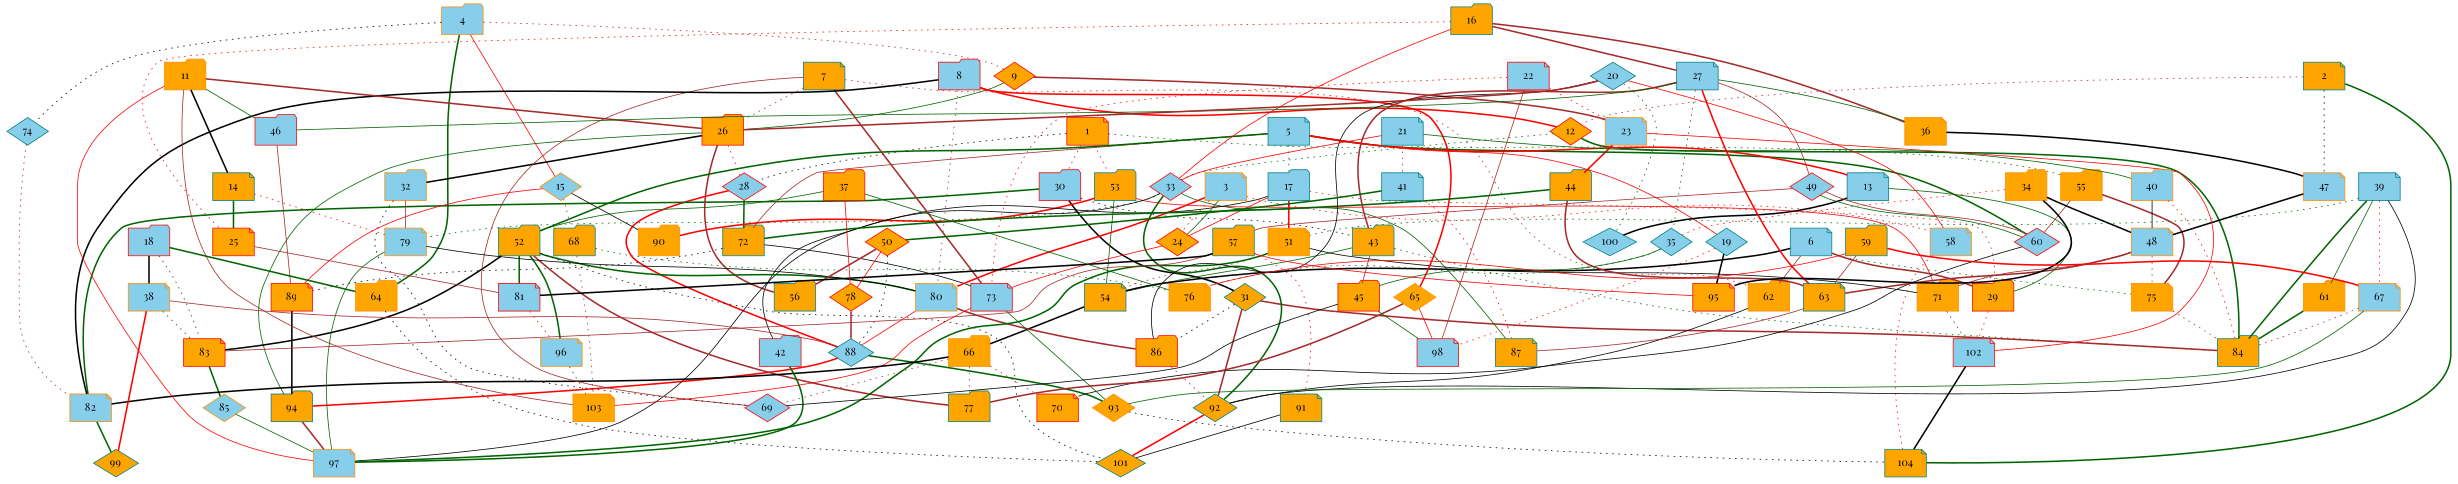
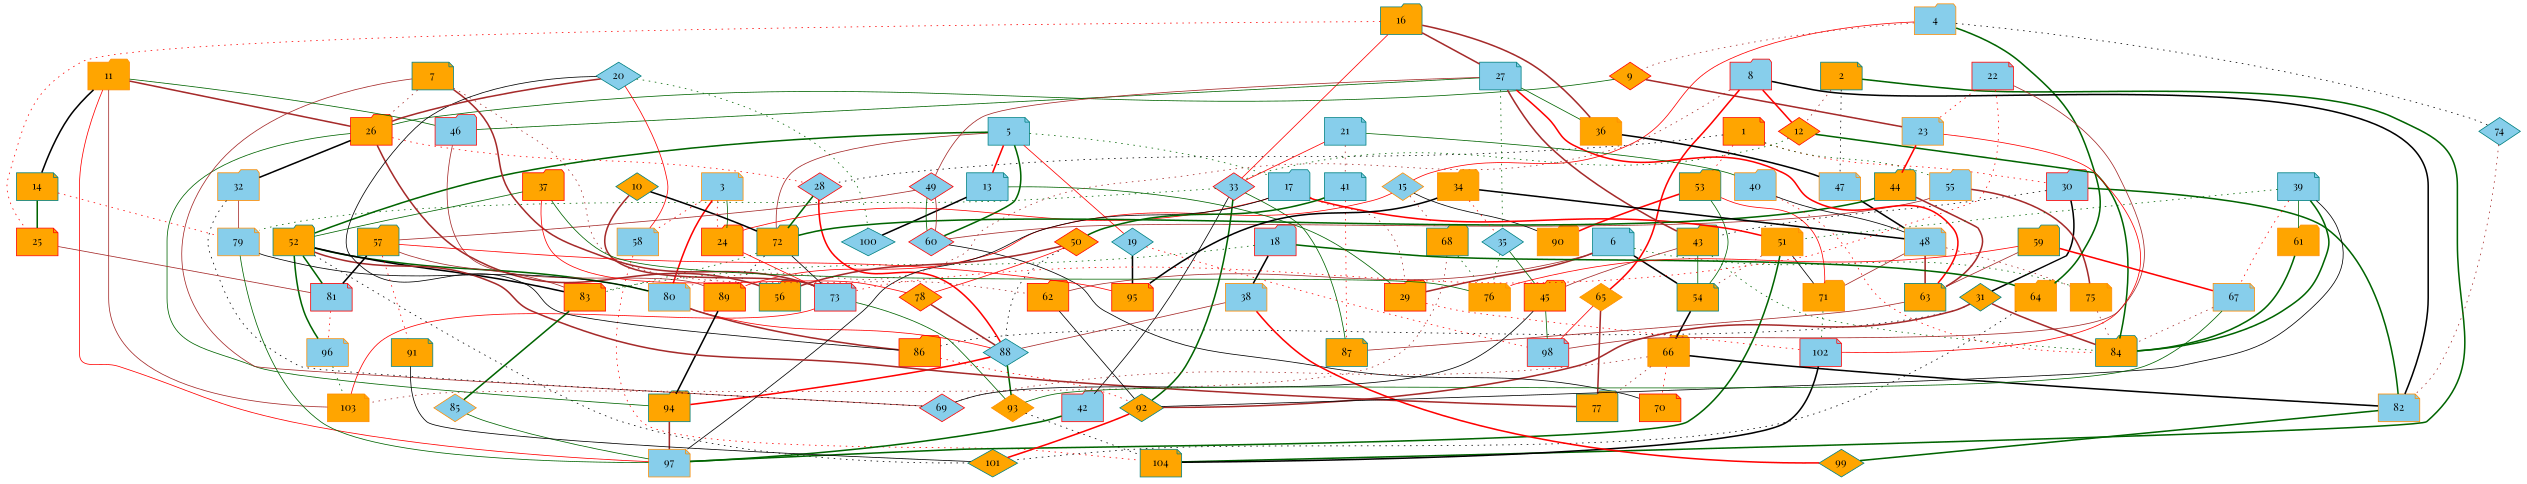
node "10": added
node "55": fillcolor orange -> skyblue
node "24": shape diamond -> folder
node "62": color darkorange -> red
edge "38" -- "83": now "72" -- "83"
